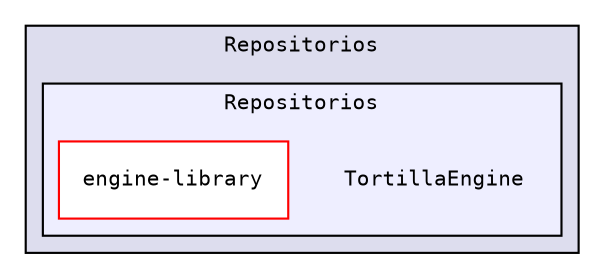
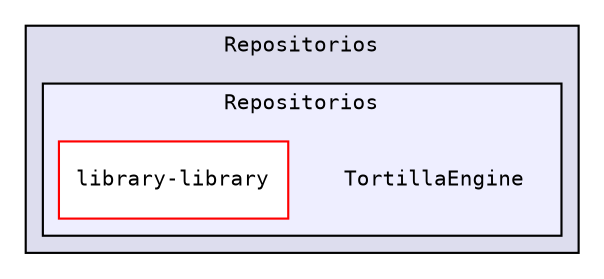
node "engine-library": label "engine-library" -> "library-library"
